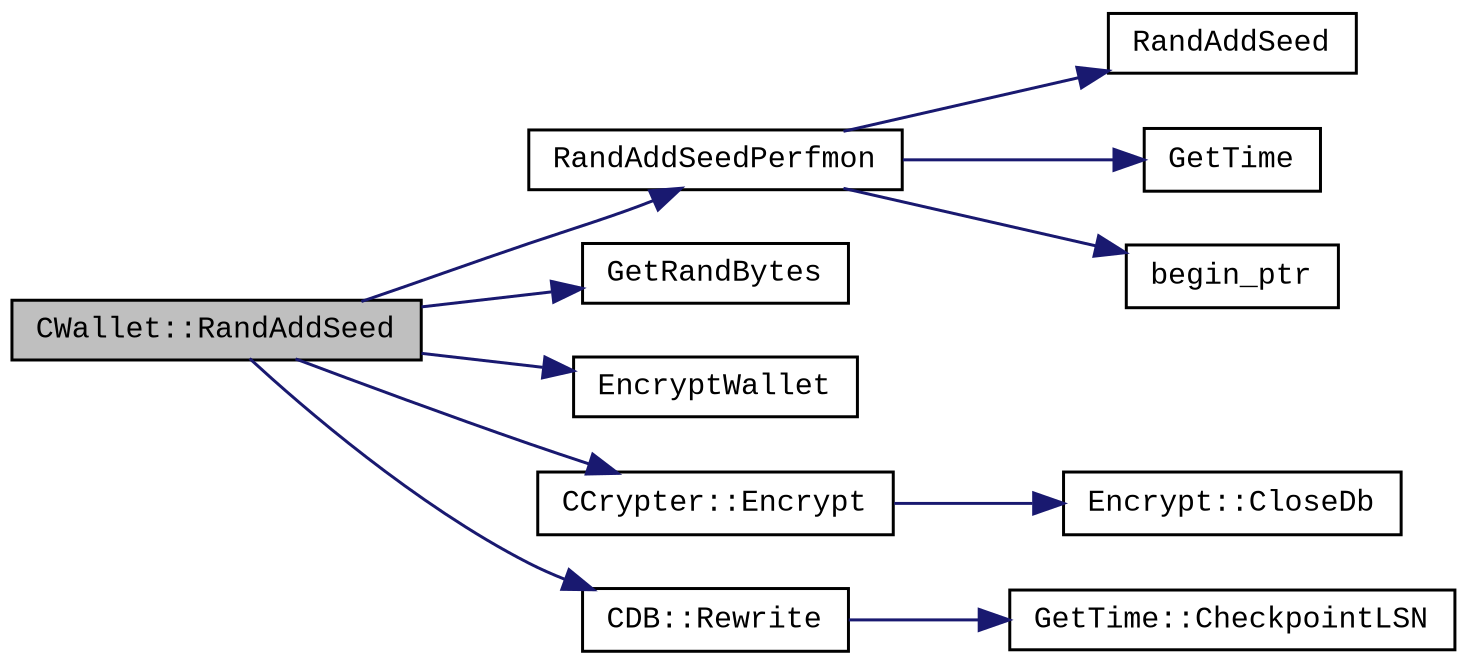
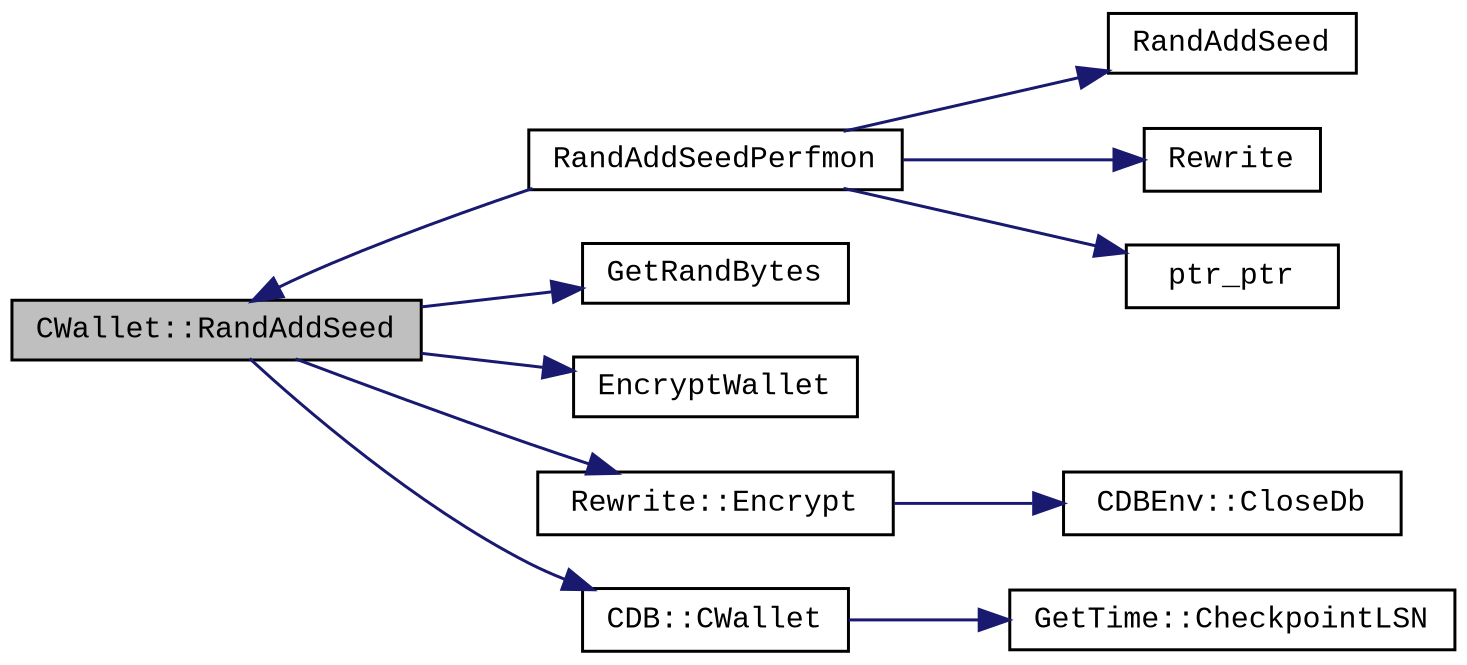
node "GetTime": label "GetTime" -> "Rewrite"
edge "CWallet::RandAddSeed" -> "RandAddSeedPerfmon": reversed
node "begin_ptr": label "begin_ptr" -> "ptr_ptr"
node "CCrypter::Encrypt": label "CCrypter::Encrypt" -> "Rewrite::Encrypt"
node "Encrypt::CloseDb": label "Encrypt::CloseDb" -> "CDBEnv::CloseDb"
node "CDB::Rewrite": label "CDB::Rewrite" -> "CDB::CWallet"
